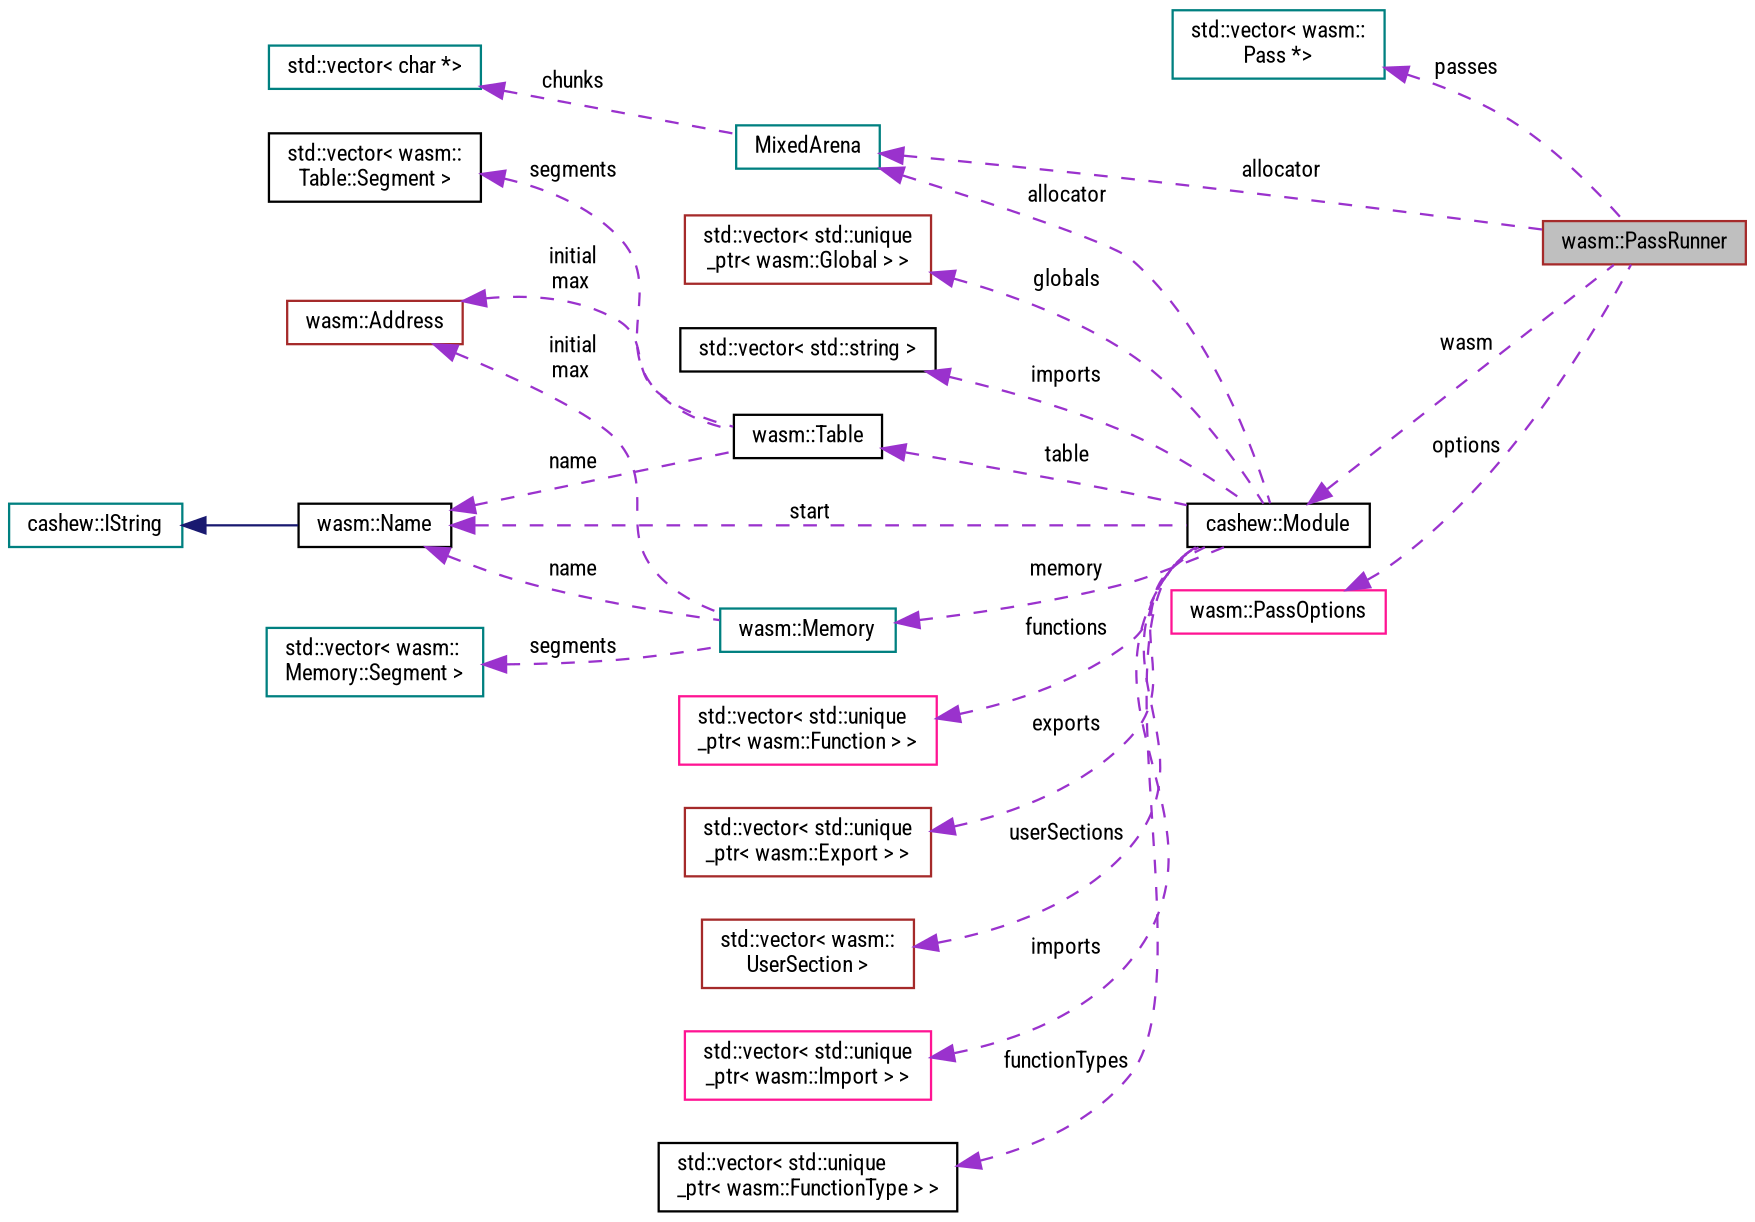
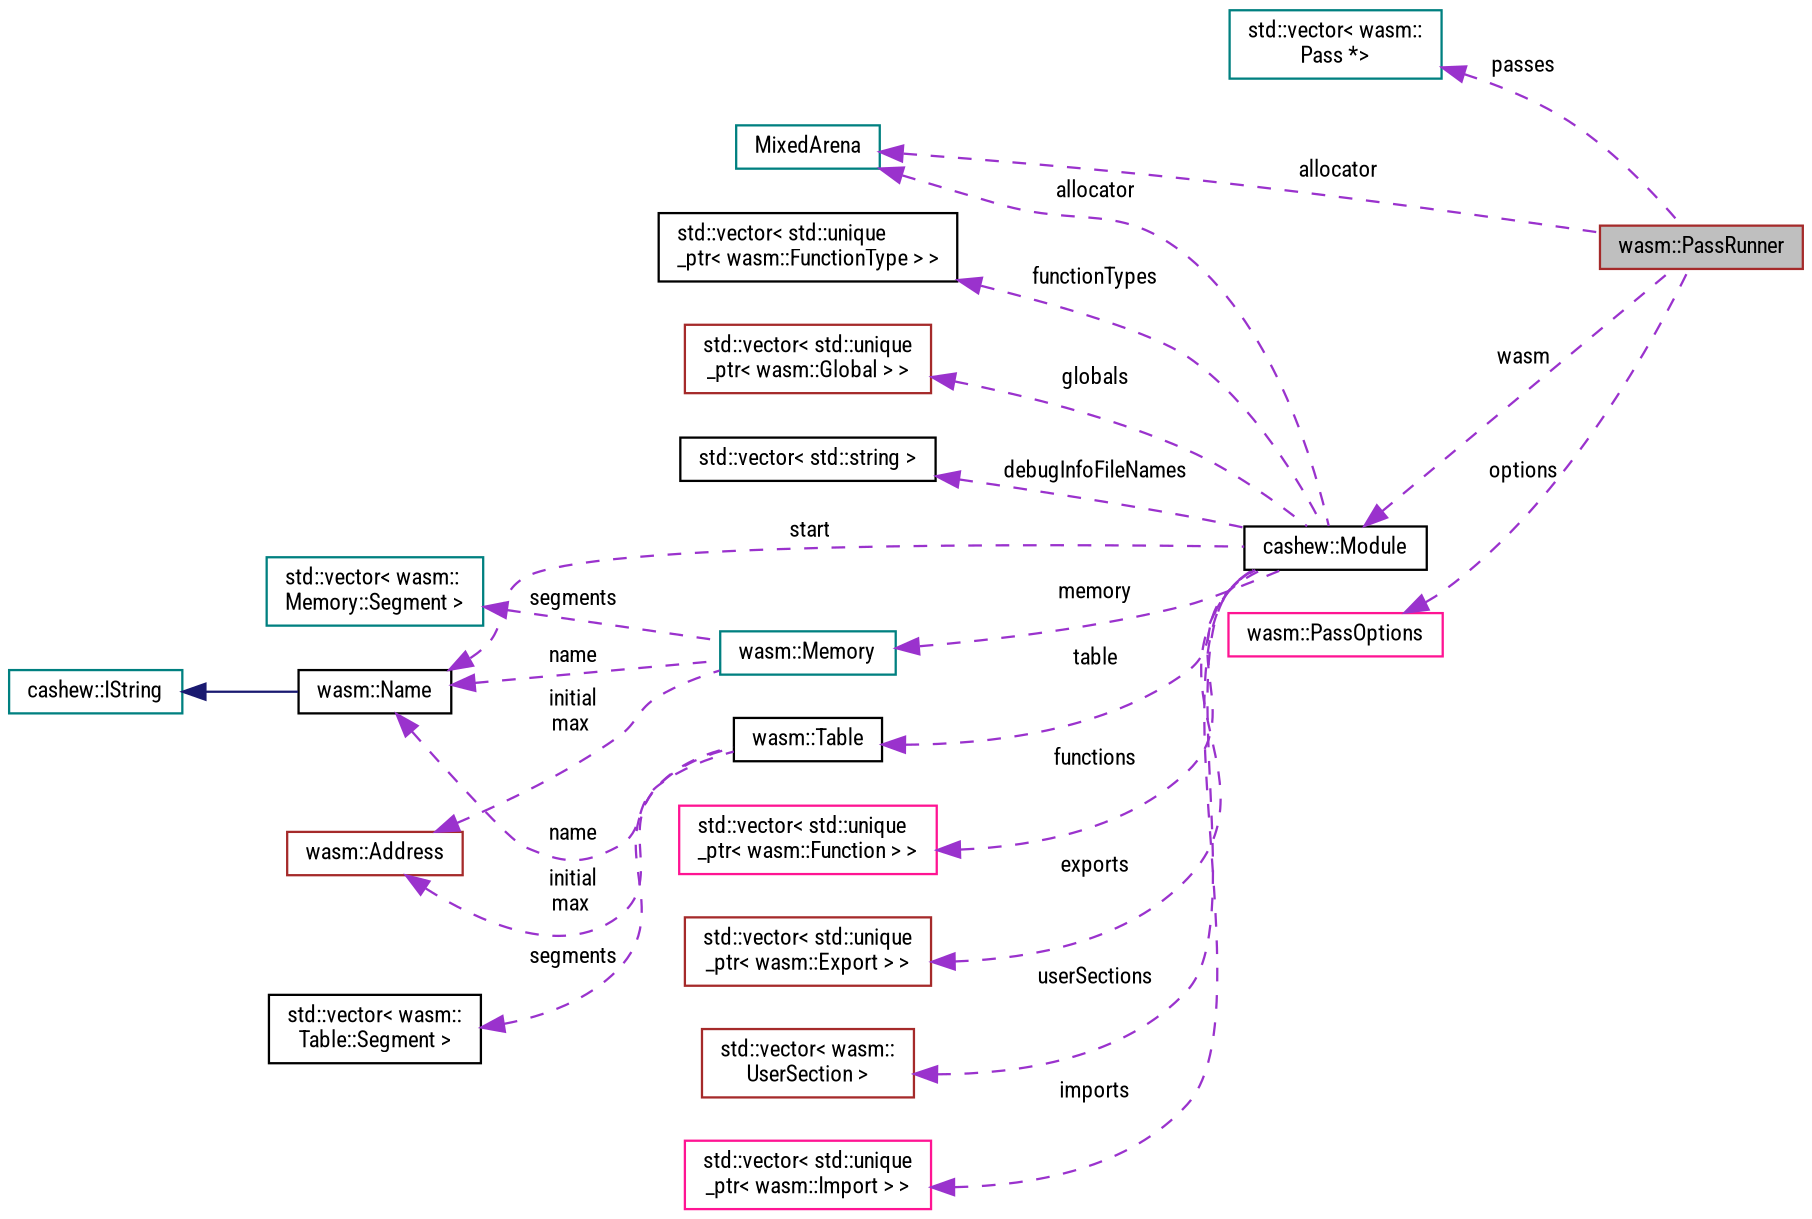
node "std::vector< char *>": removed
edge "cashew::Module" -> "std::vector< std::string >": label " imports" -> " debugInfoFileNames"
